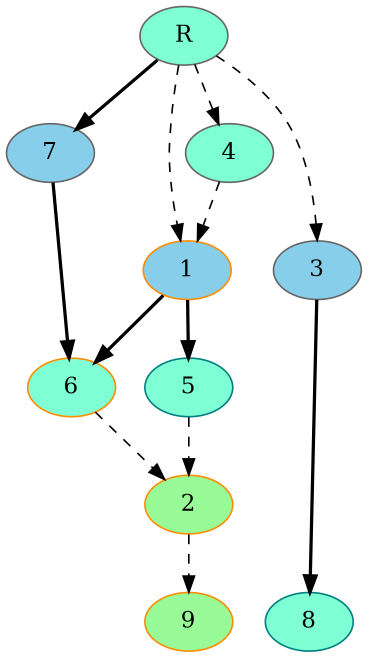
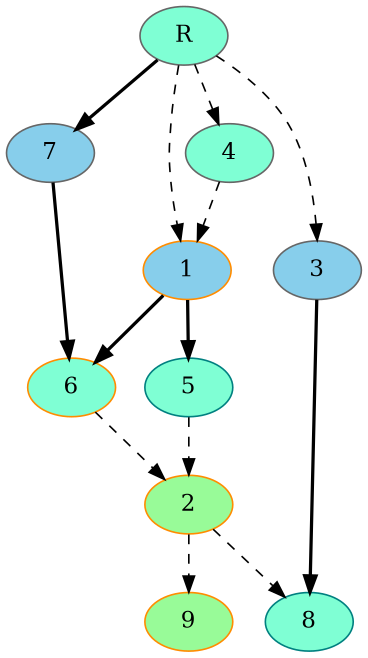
edge "2" -> "8": added
